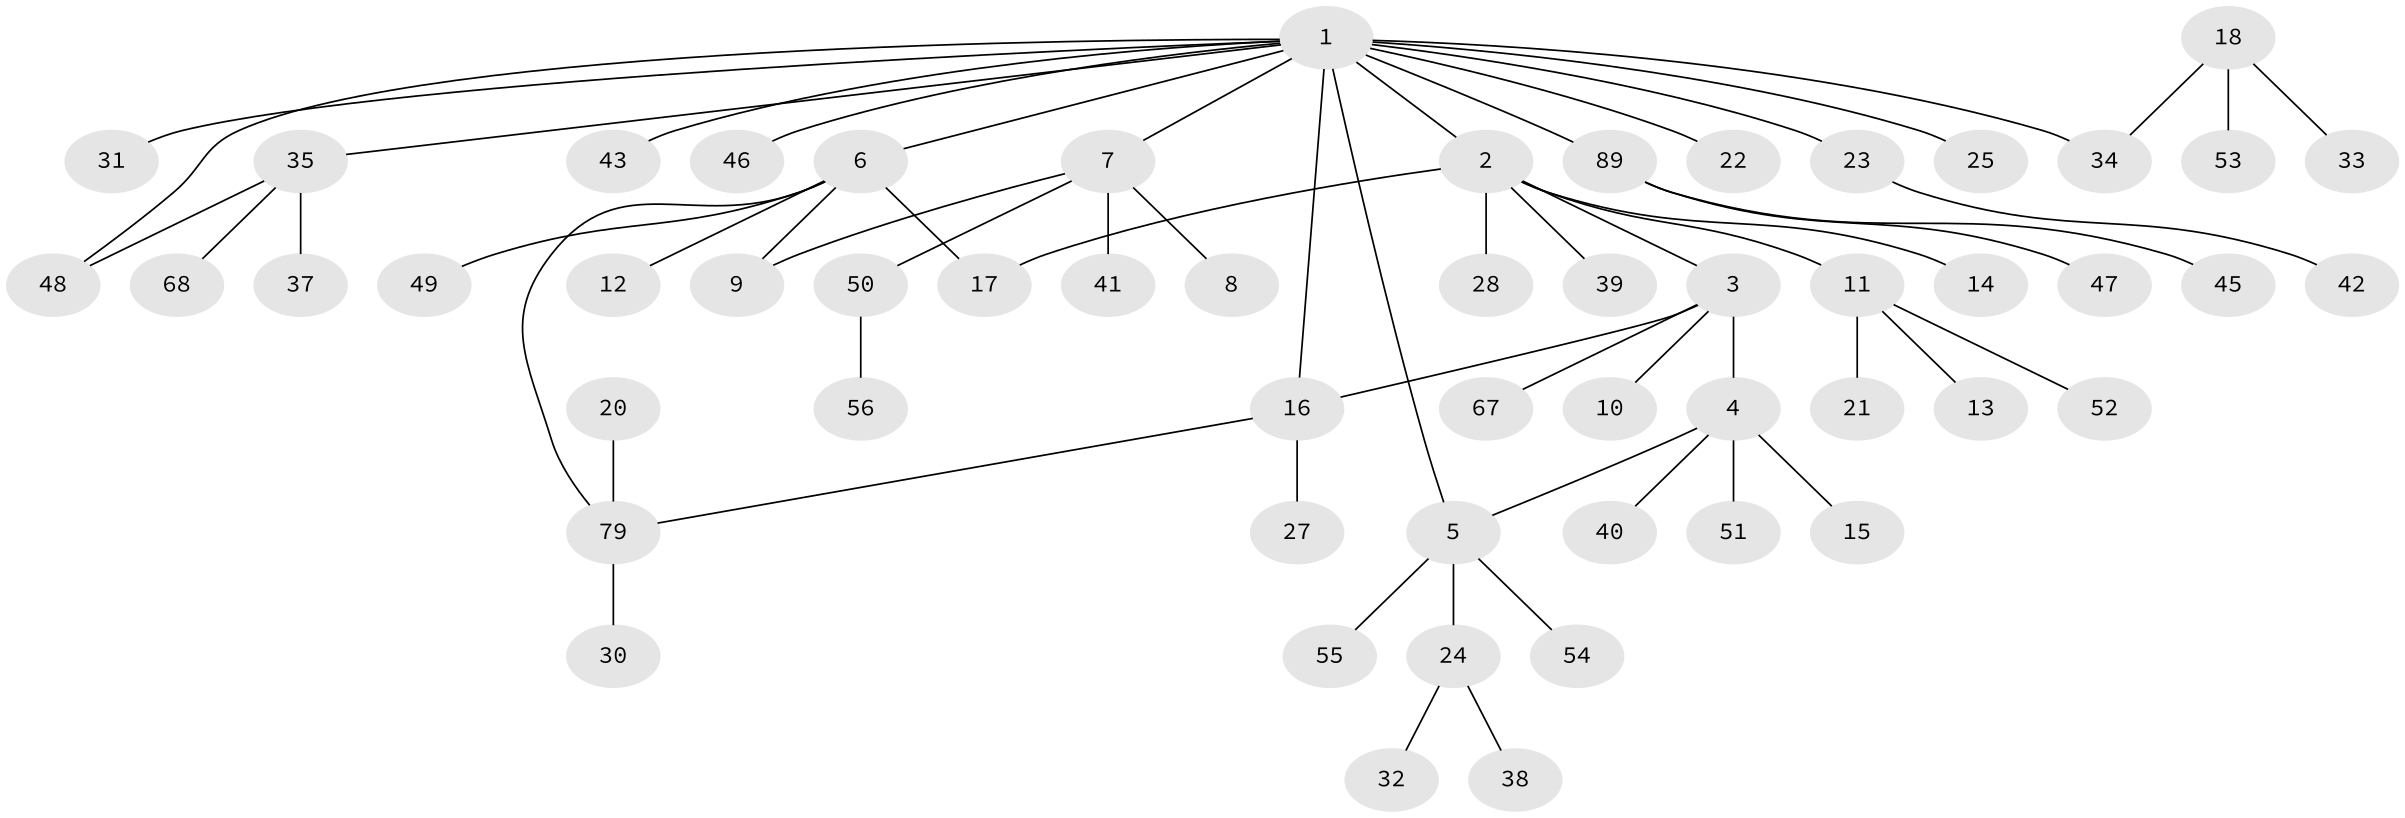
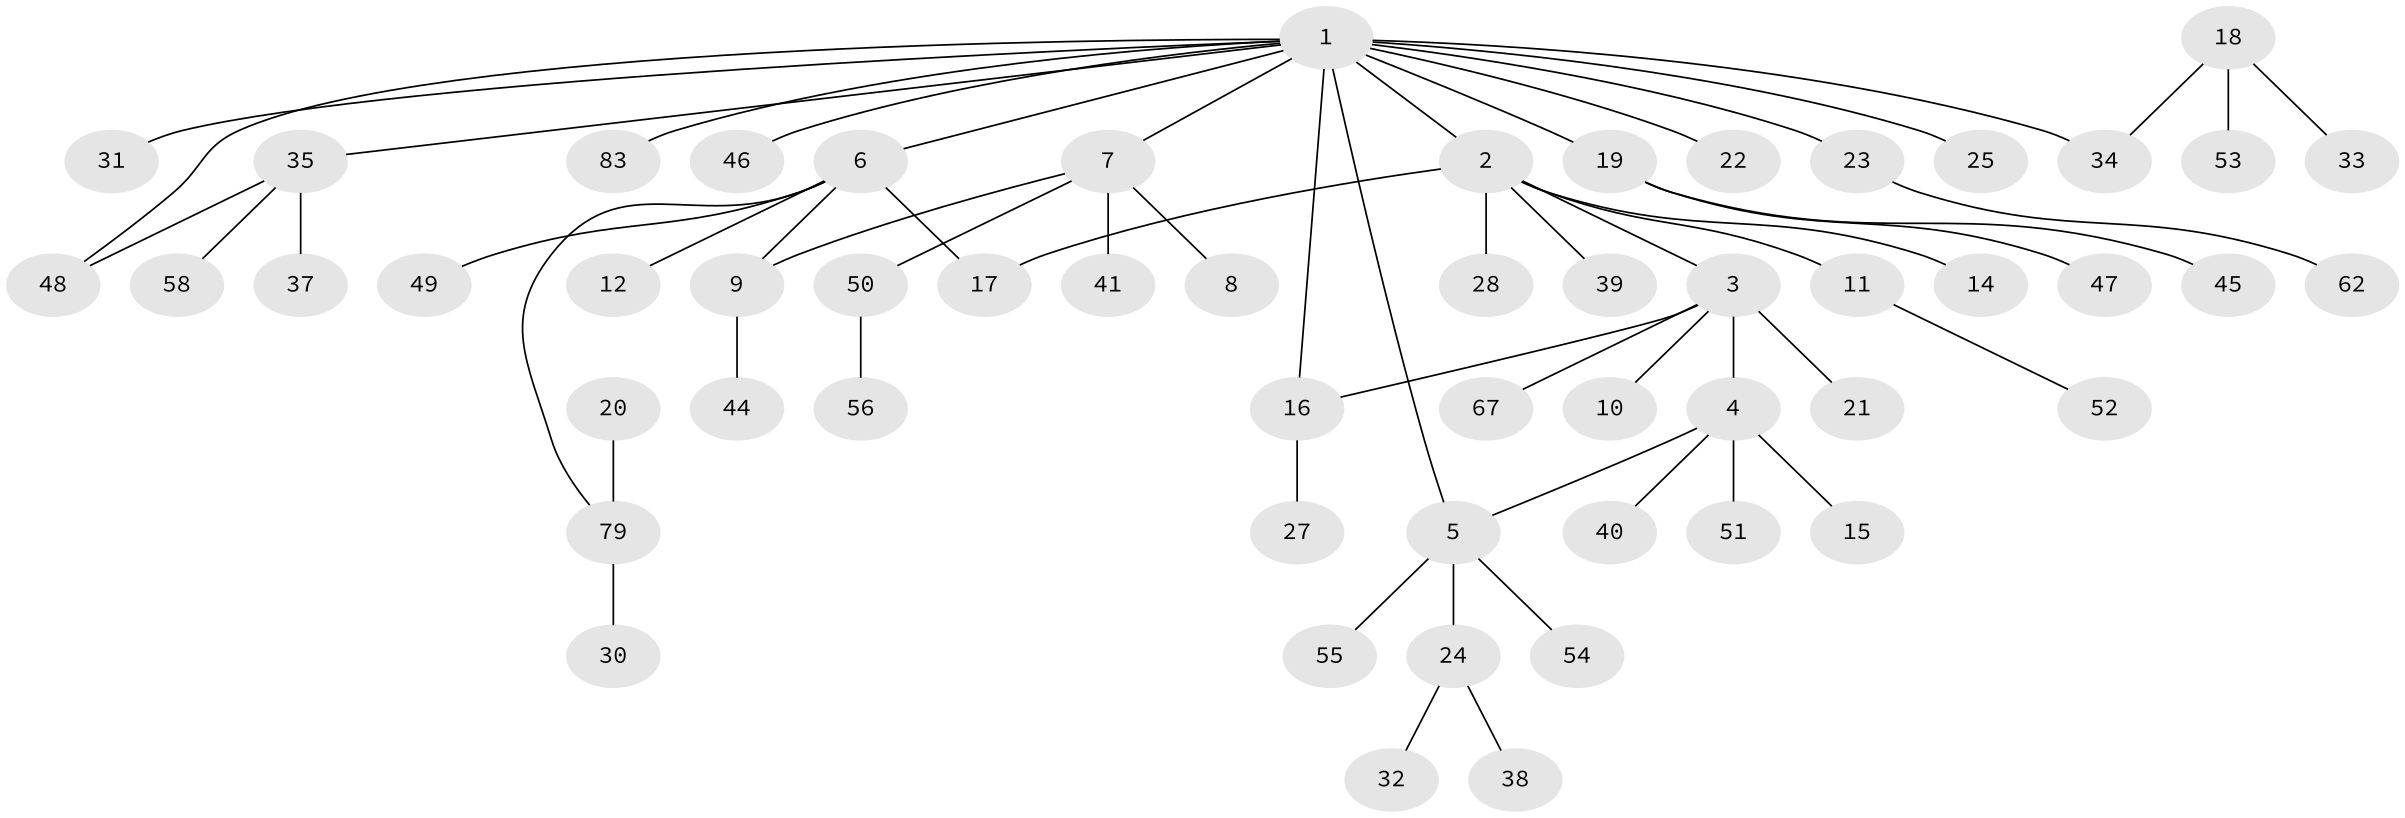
node "43": label "43" -> "83"
node "89": label "89" -> "19"
node "68": label "68" -> "58"
node "42": label "42" -> "62"
edge "11" -- "21": now "3" -- "21"
node "44": added
node "13": removed
edge "16" -- "79": removed
